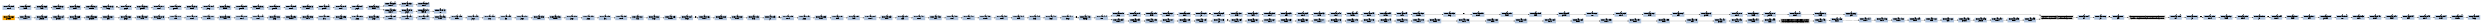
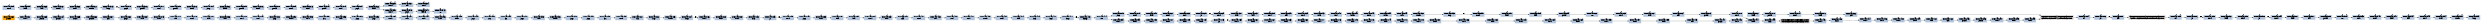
edge "0x004a7870 movl" -> "0x004a7872 addl": now "0x004a7870 movl" -> "0x004a71a4 addl"
